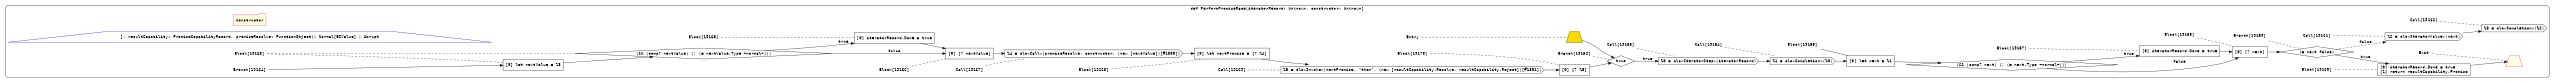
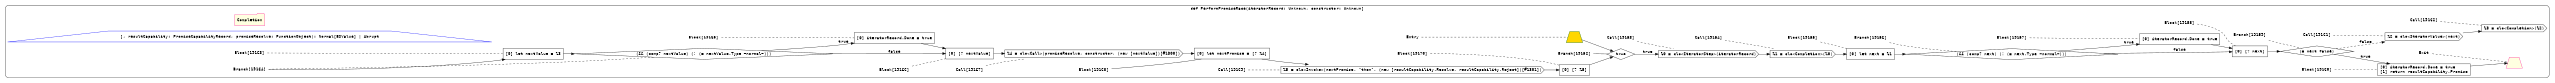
node "Constructor": label "Constructor" -> "Completion"
node "Branch[19156]": added
edge "Block[19155]" -- "[0] let next = %1": style solid -> dashed
edge "Block[19163]" -- "(&& (comp? nextValue) (! (= nextValue.Type ~normal~)))": now "Branch[19164]" -- "(&& (comp? nextValue) (! (= nextValue.Type ~normal~)))"
edge "Branch[19152]" -- "true": style dashed -> solid
edge "[0] let nextPromise = [? %4]" -- "Block[19168]": style dashed -> solid
